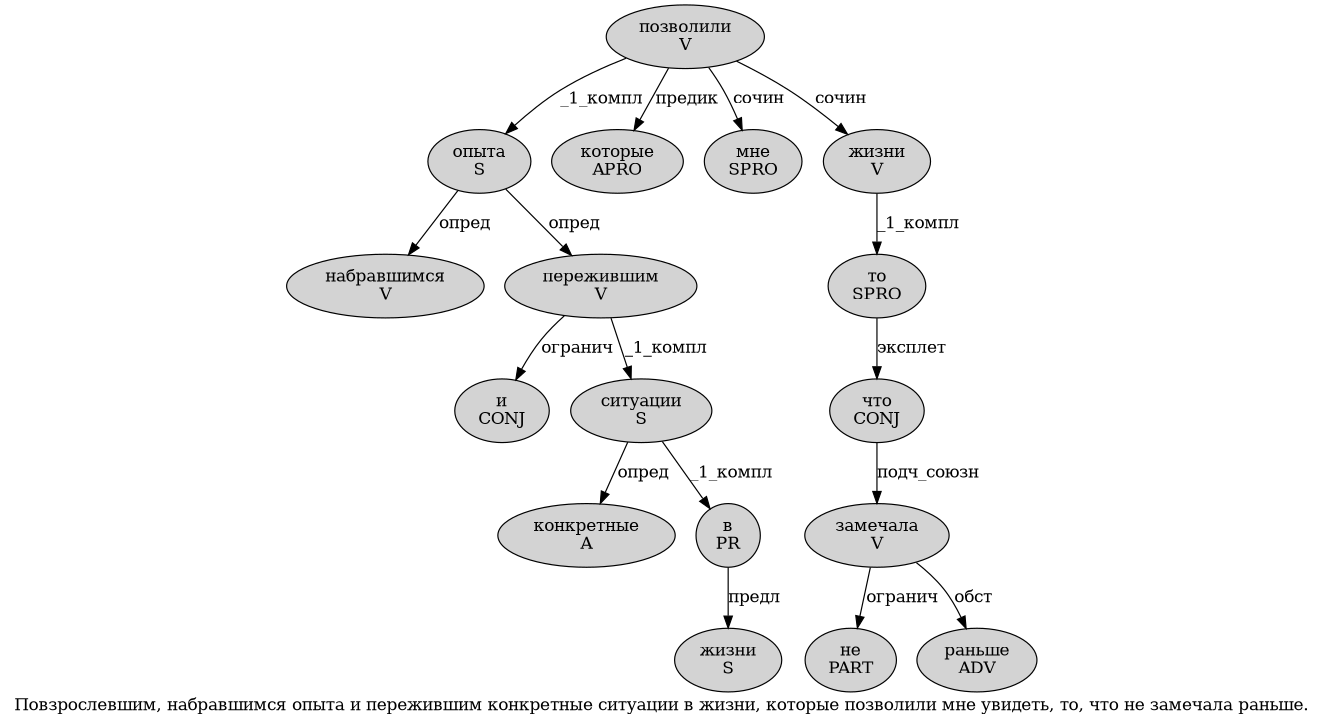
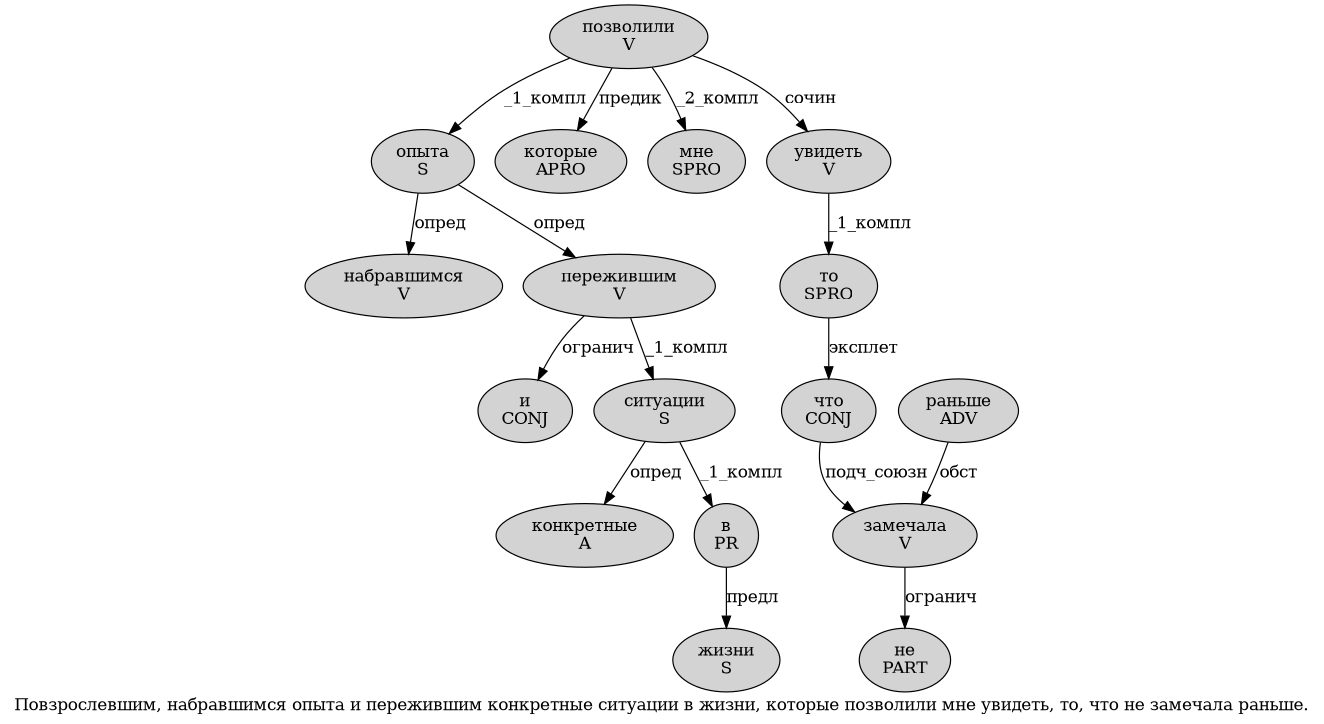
edge "позволили V" -> "мне SPRO": label "сочин" -> "_2_компл"
node "жизни V": label "жизни V" -> "увидеть V"
edge "замечала V" -> "раньше ADV": reversed
